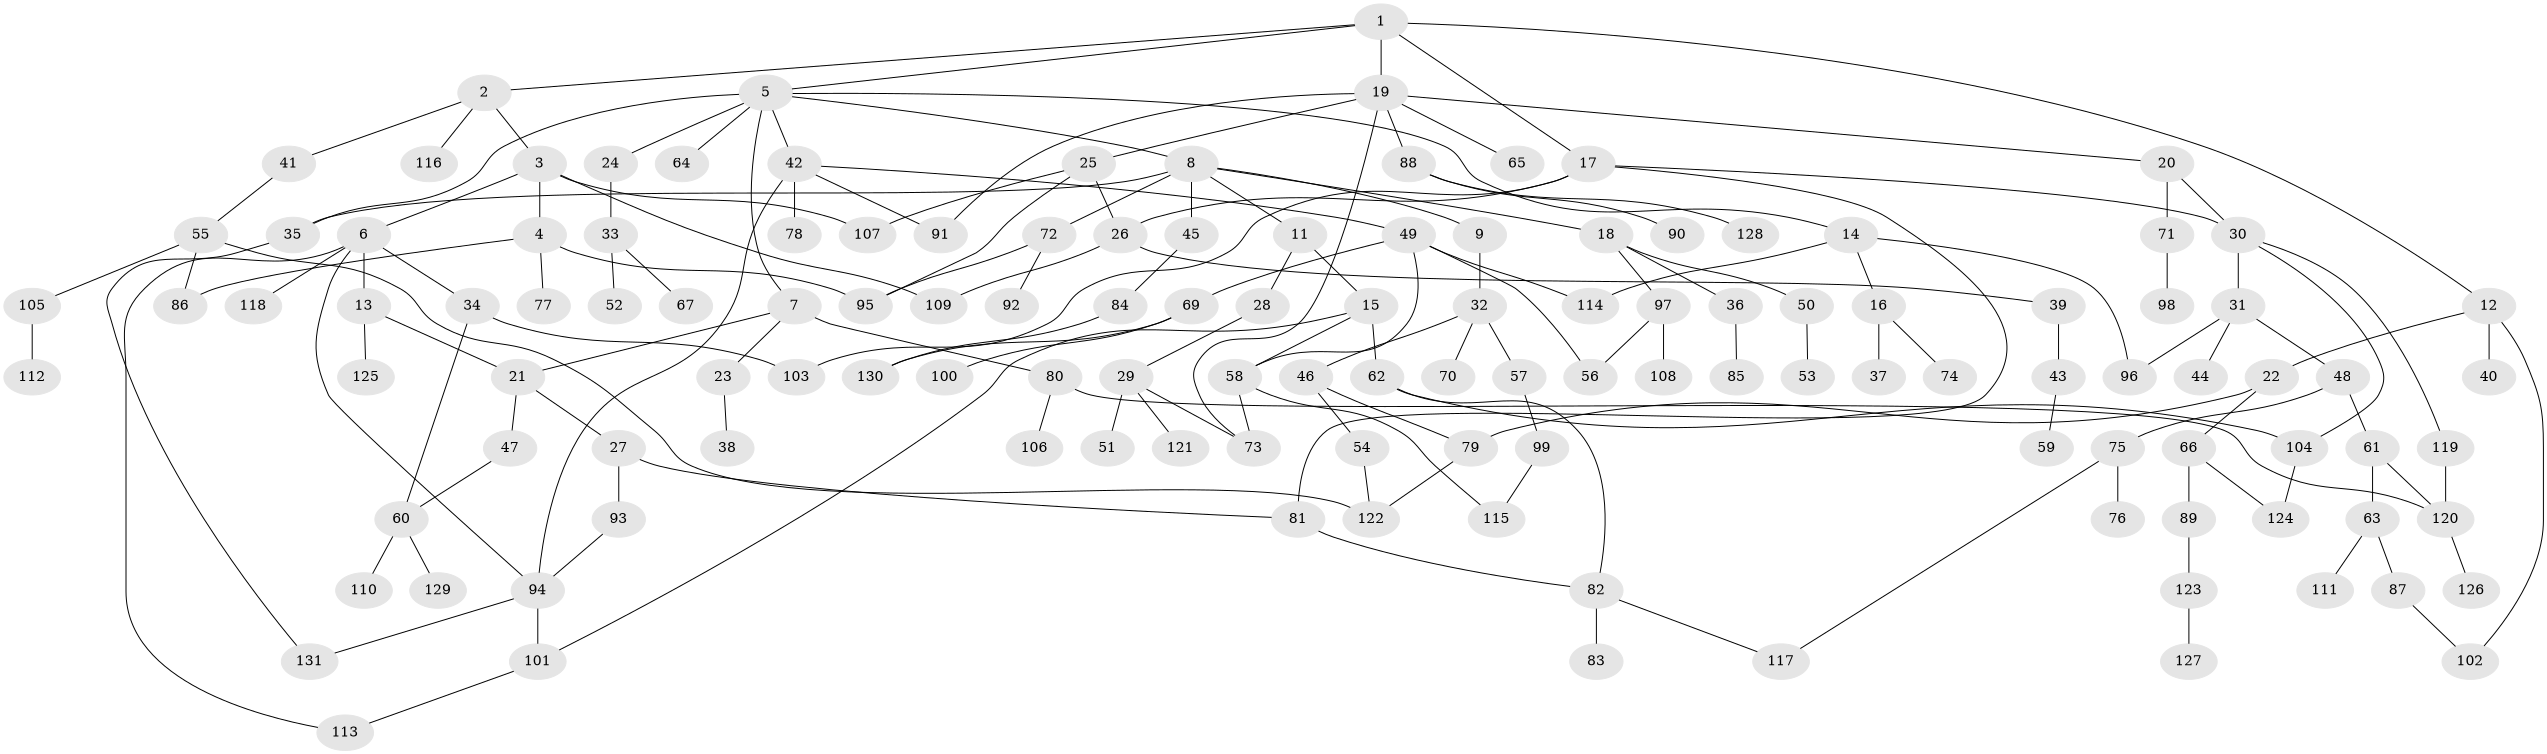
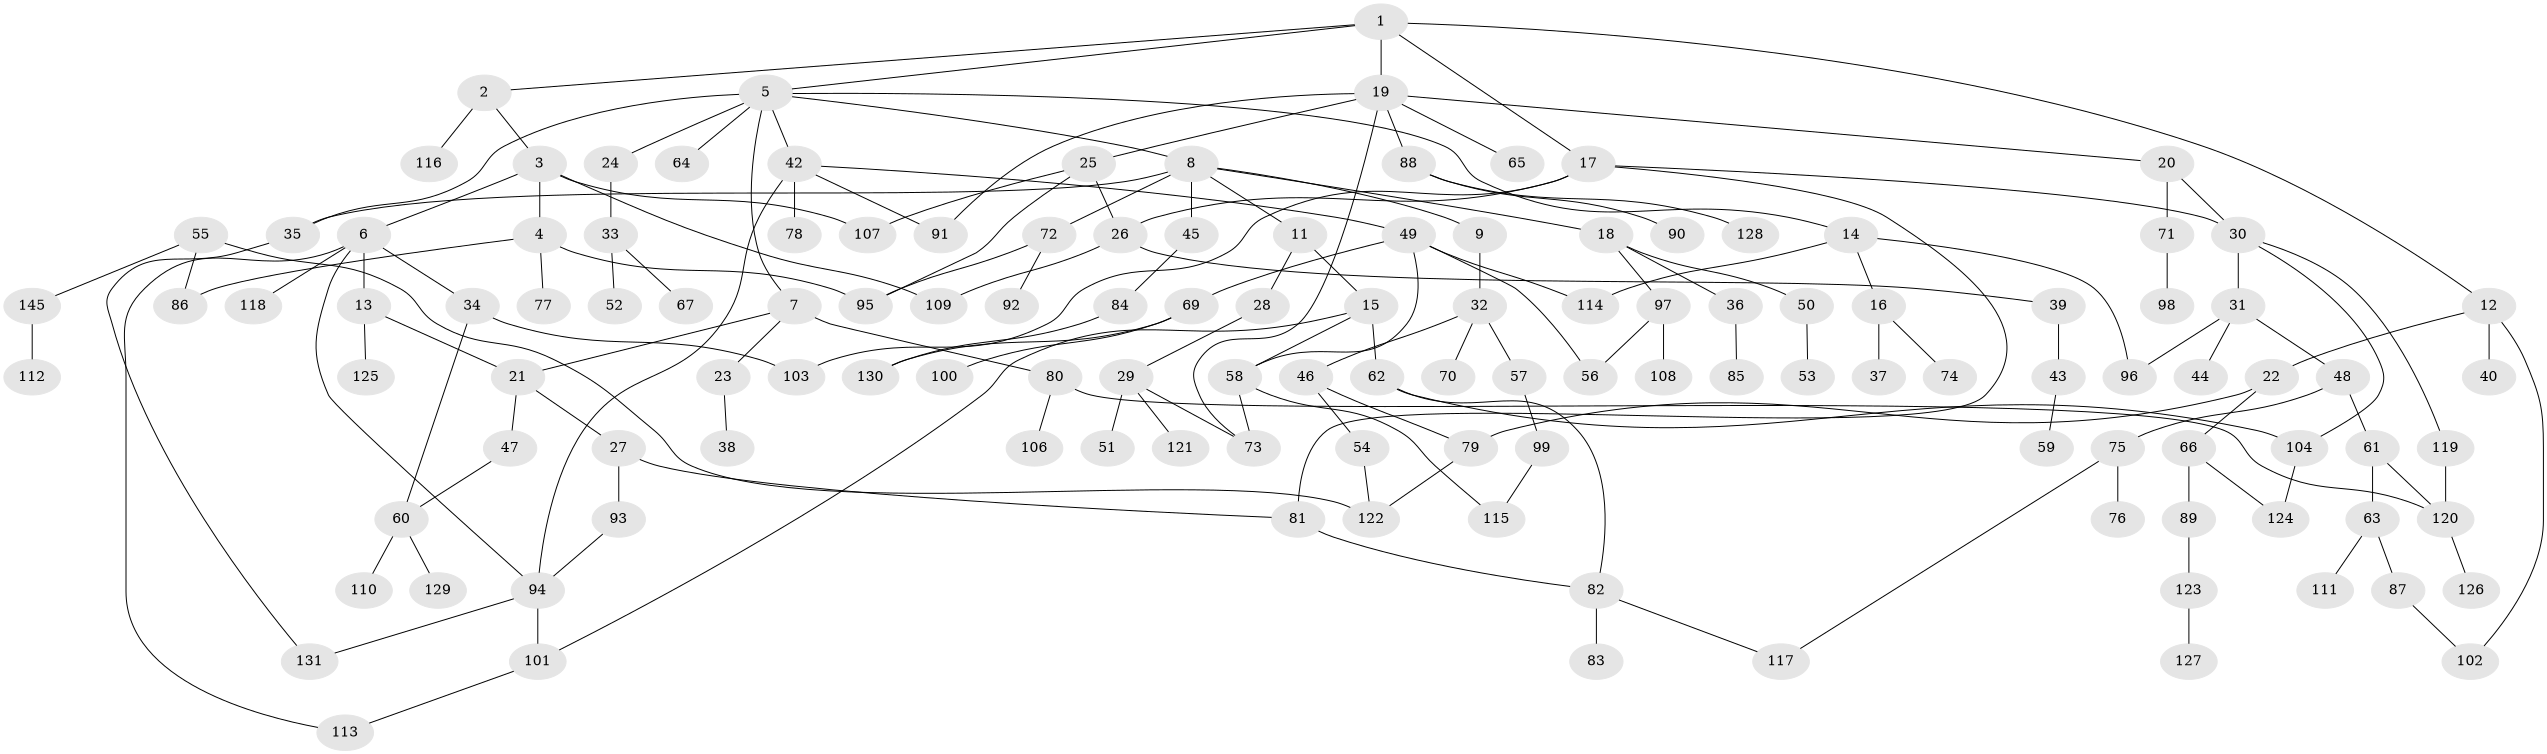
node "41": removed
node "105": label "105" -> "145"
